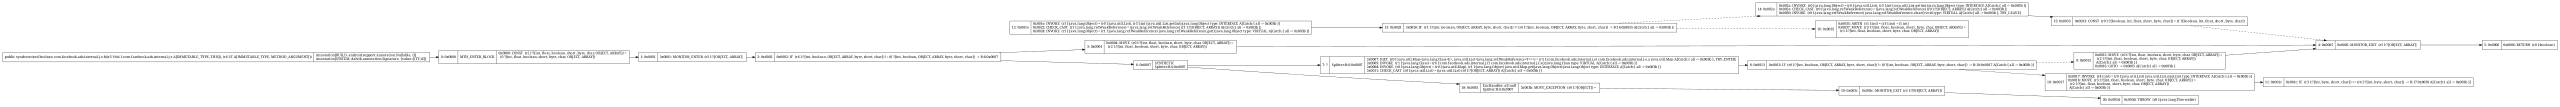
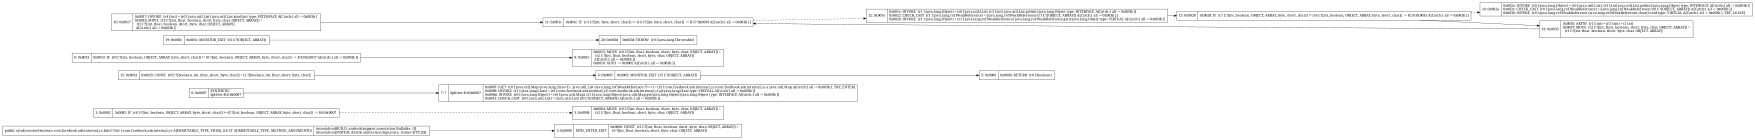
edge "14: 0x002a" -> "15: 0x0033": removed
edge "11: 0x001c" -> "12: 0x001e": added
edge "16: 0x0035" -> "11: 0x001c": added
edge "13: 0x0028" -> "16: 0x0035": style dashed -> solid
edge "15: 0x0033" -> "4: 0x0005": style dashed -> solid
edge "3: 0x0004" -> "4: 0x0005": removed
edge "2: 0x0002" -> "3: 0x0004": style solid -> dashed
edge "9: 0x0015" -> "4: 0x0005": removed
node "0: 0x0000": text "MTH_ENTER_BLOCK" -> "MTH_ENTER_EXIT"
node "1: 0x0001": removed
edge "2: 0x0002" -> "6: 0x0007": removed
edge "8: 0x0013" -> "9: 0x0015": style dashed -> solid
edge "7: ?" -> "8: 0x0013": removed
edge "8: 0x0013" -> "10: 0x0017": removed
node "18: 0x003b": removed
